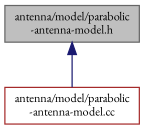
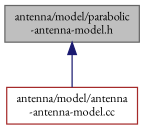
node "antenna/model/parabolic -antenna-model.cc": label "antenna/model/parabolic -antenna-model.cc" -> "antenna/model/antenna -antenna-model.cc"
